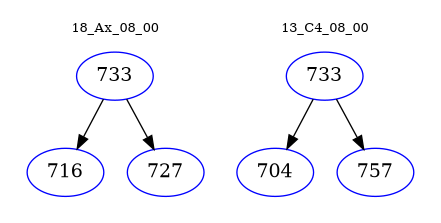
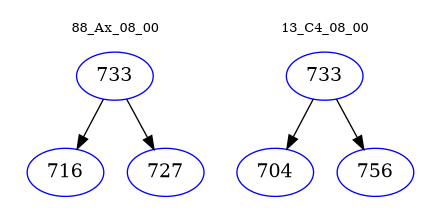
cluster "18_Ax_08_00": label "18_Ax_08_00" -> "88_Ax_08_00"
node "757": label "757" -> "756"
